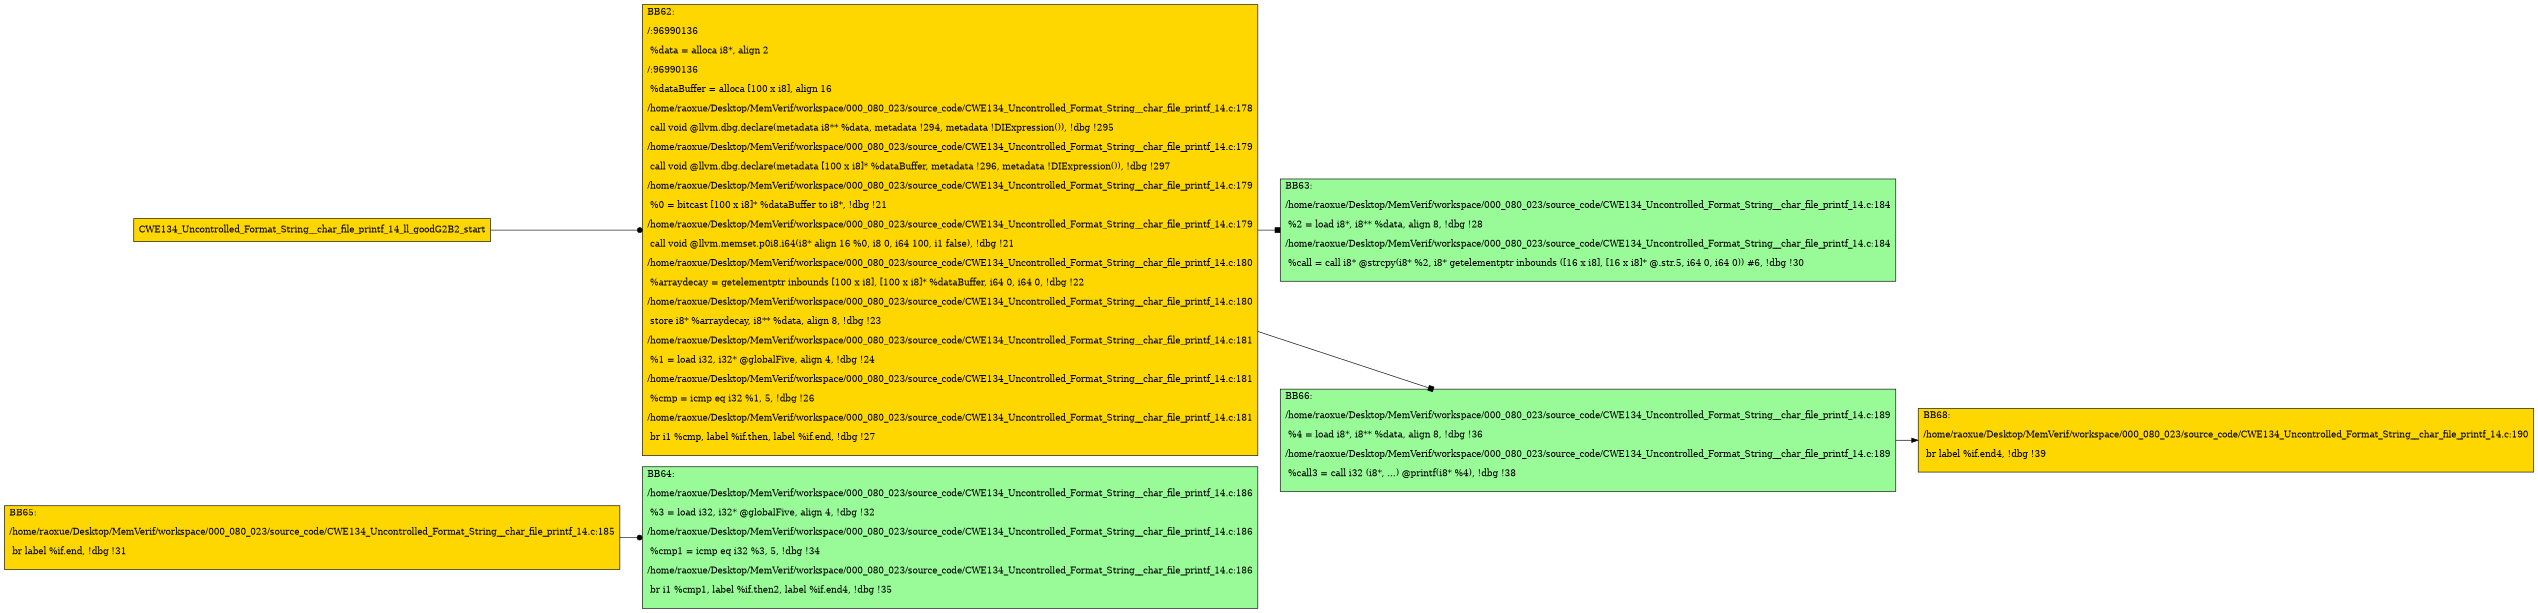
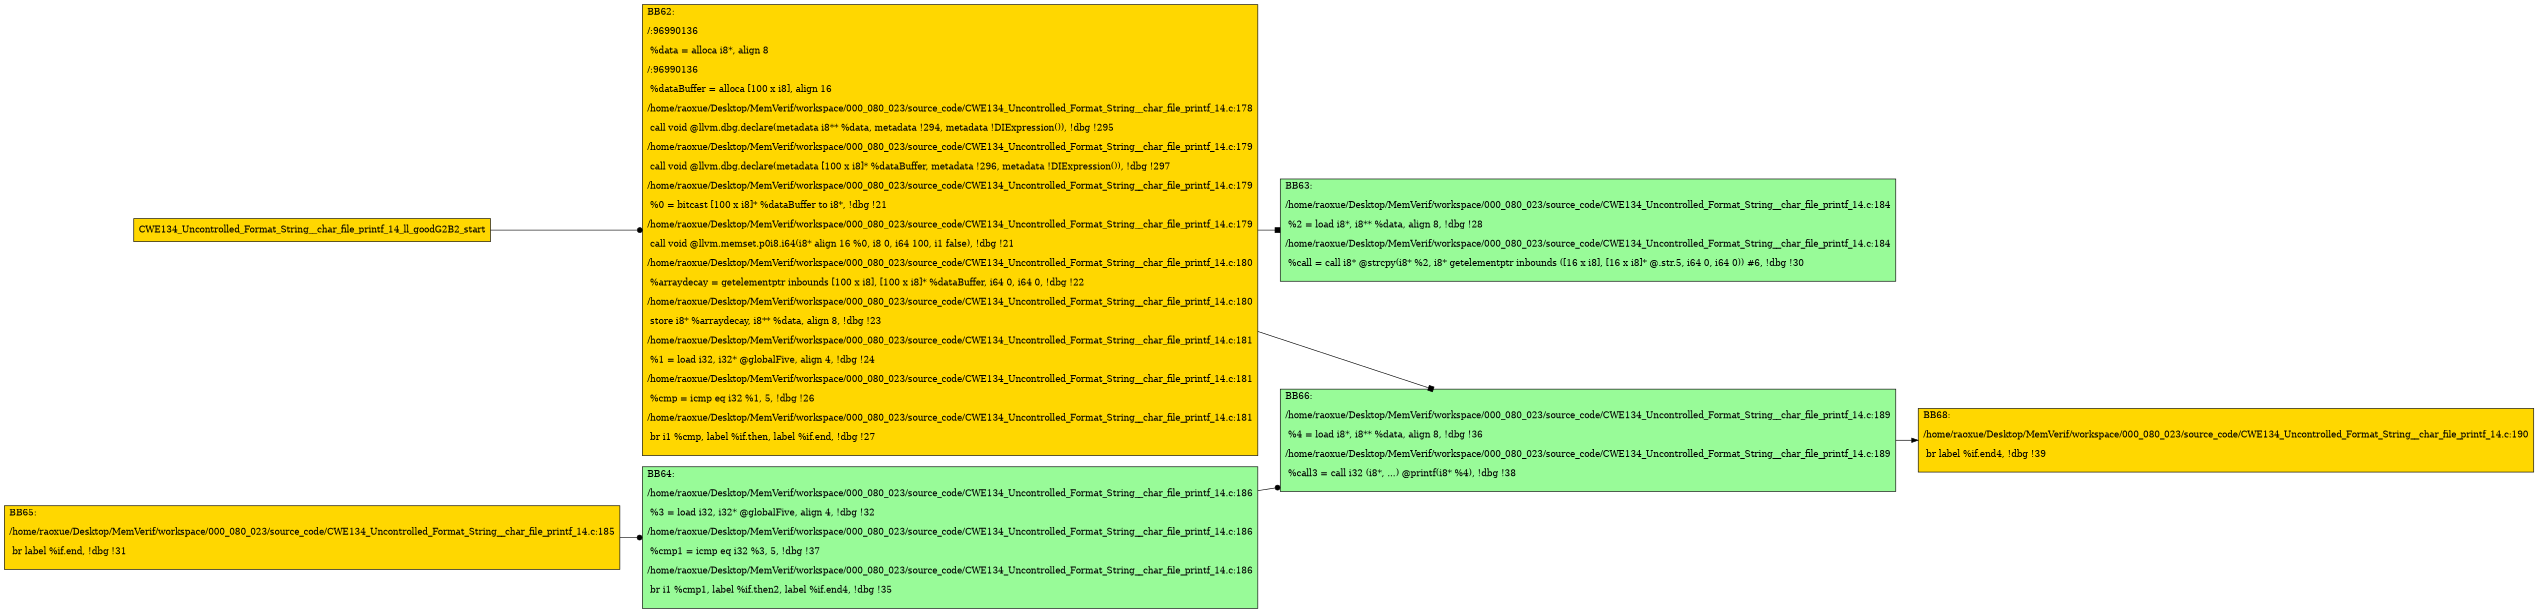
node "BB62:": text "%data = alloca i8*, align 2" -> "%data = alloca i8*, align 8"
edge "BB64:" -> "BB66:": added
node "BB64:": text "%cmp1 = icmp eq i32 %3, 5, !dbg !34" -> "%cmp1 = icmp eq i32 %3, 5, !dbg !37"
